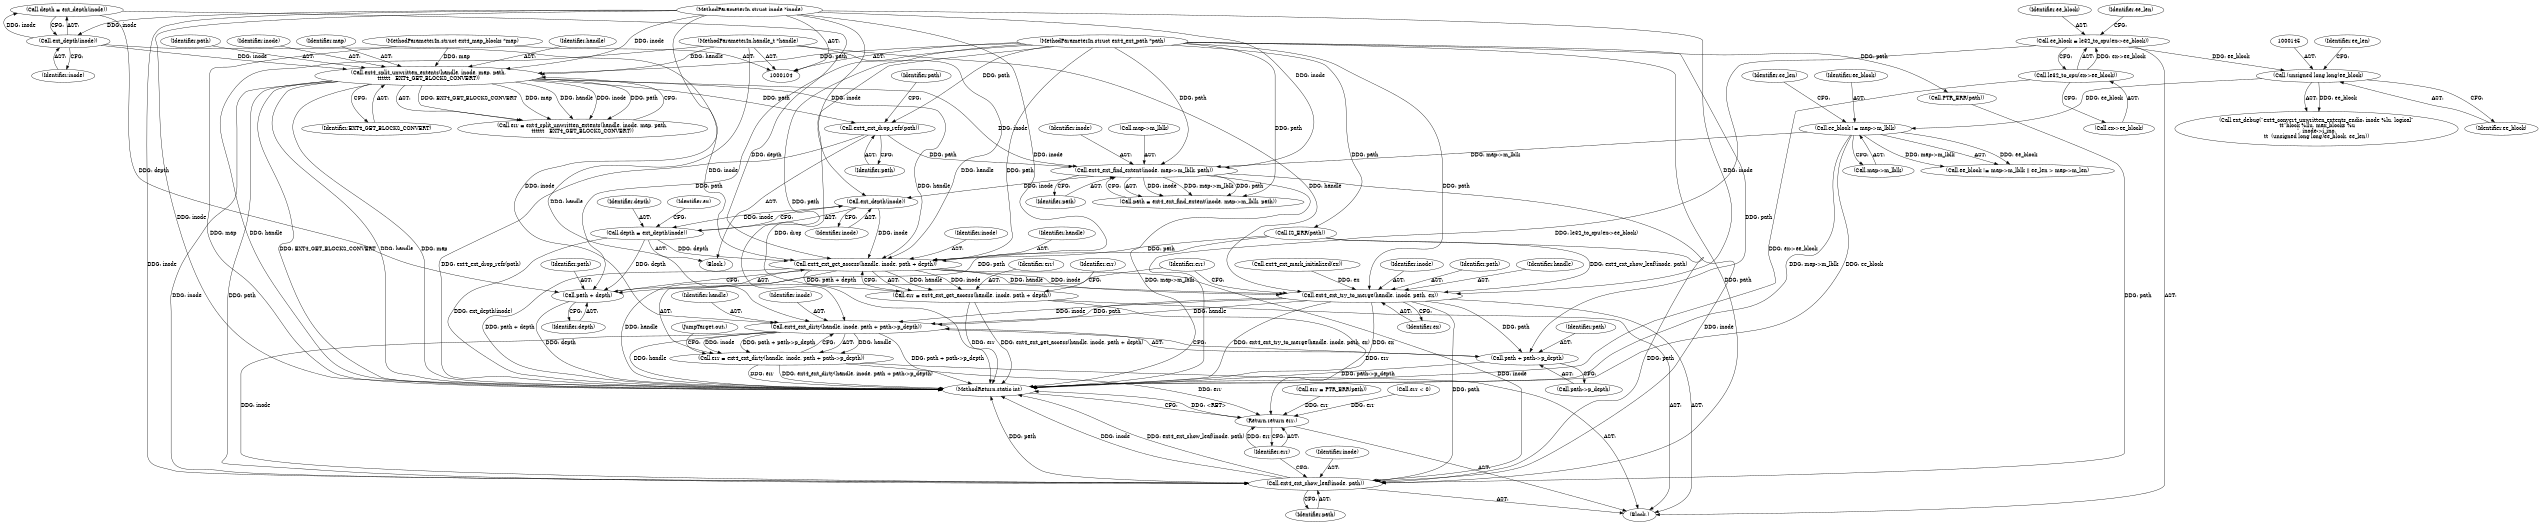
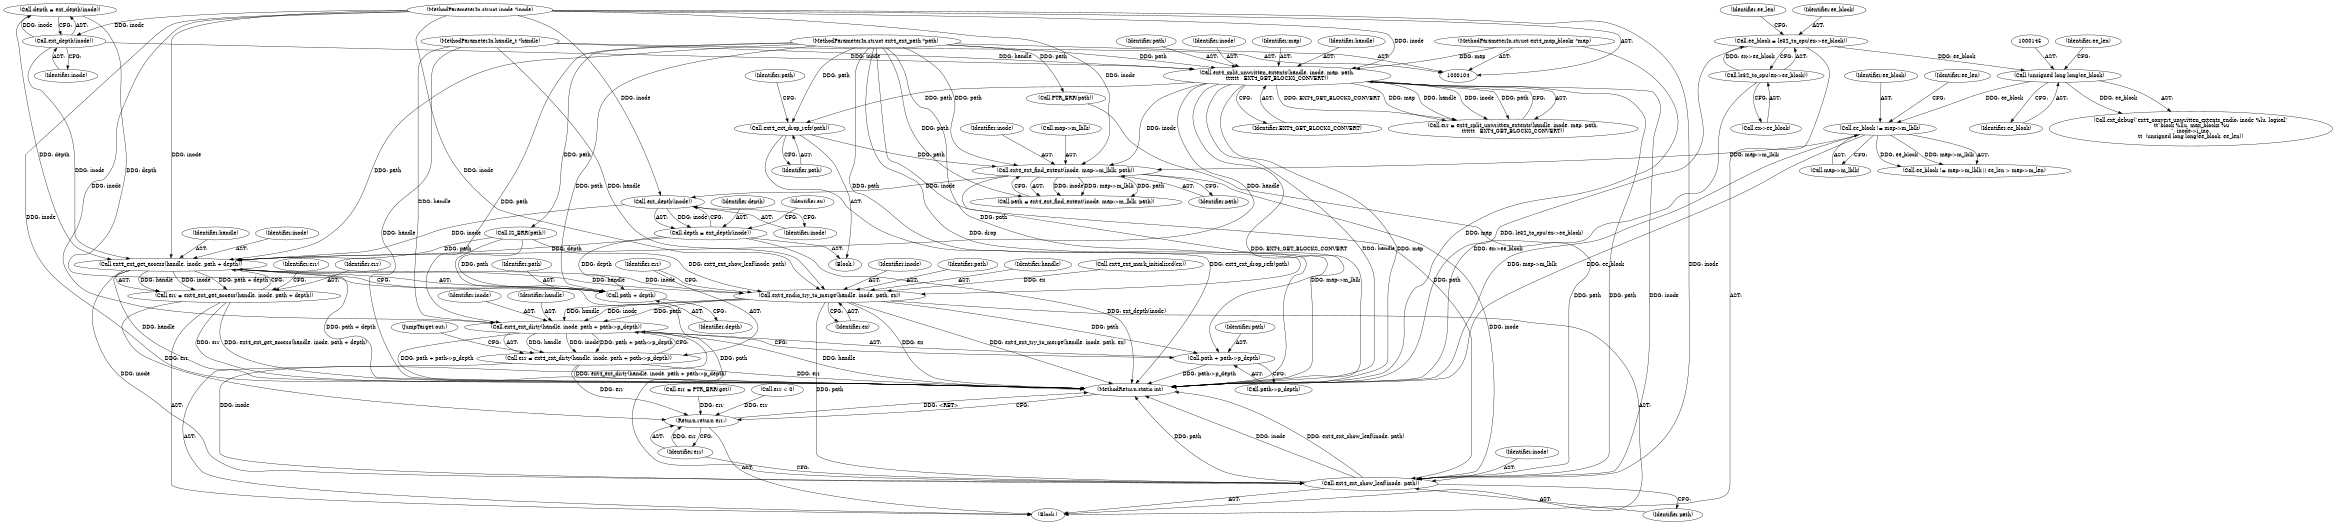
edge "(MethodParameterIn,handle_t *handle)" -> "(Call,ext4_ext_get_access(handle, inode, path + depth))": removed, label "DDG: handle"
node "(Call,ext4_ext_try_to_merge(handle, inode, path, ex))": label "(Call,ext4_ext_try_to_merge(handle, inode, path, ex))" -> "(Call,ext4_endio_try_to_merge(handle, inode, path, ex))"
edge "(Call,path + depth)" -> "(MethodReturn,static int)": removed, label "DDG: depth"
node "(Call,err = PTR_ERR(path))": label "(Call,err = PTR_ERR(path))" -> "(Call,err = PTR_ERR(get))"
